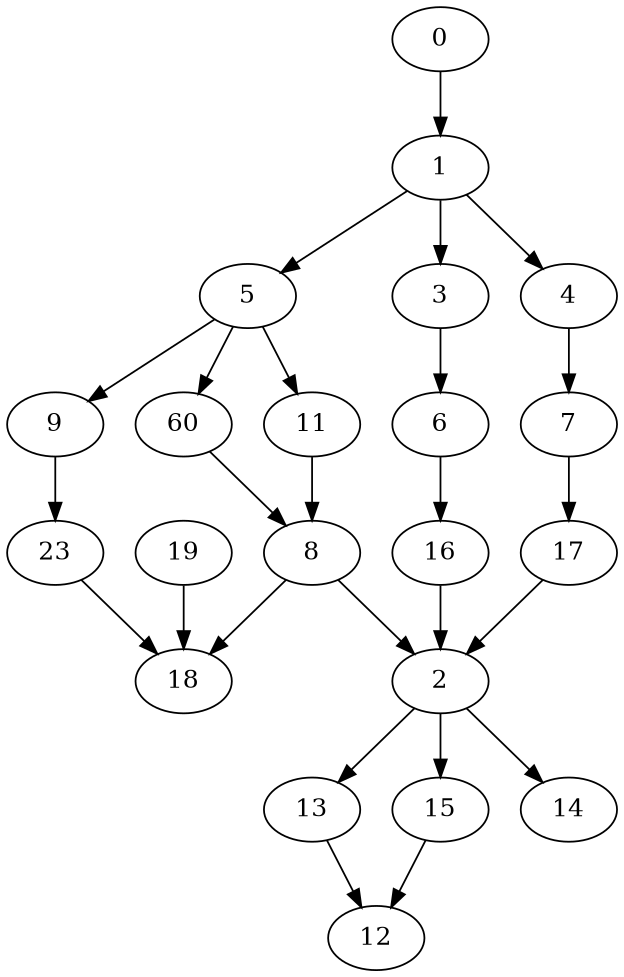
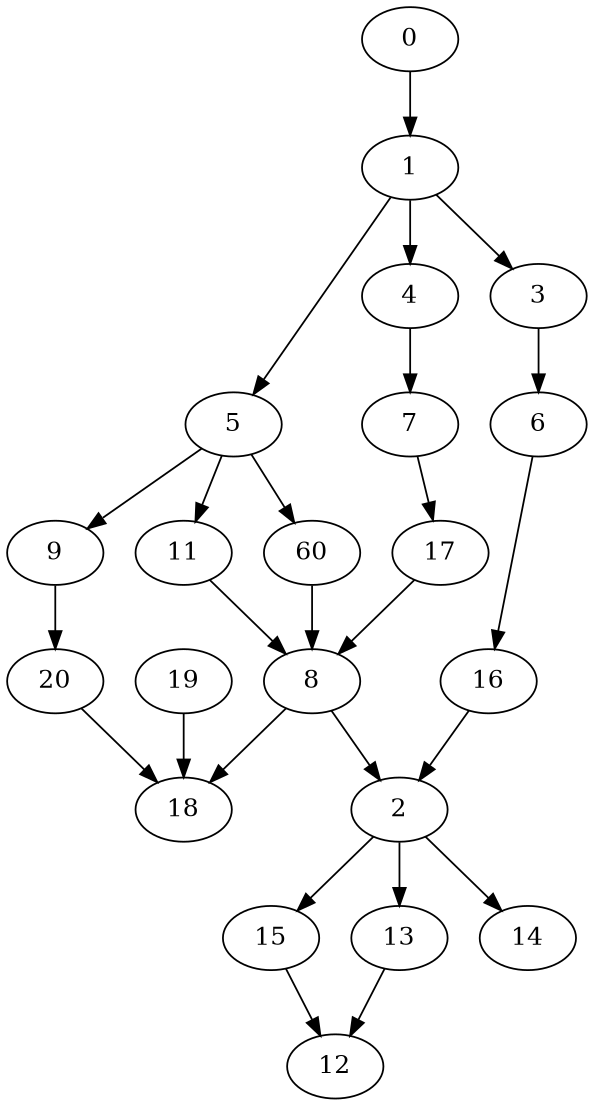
node "23": label "23" -> "20"
edge "17" -> "2": now "17" -> "8"
